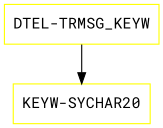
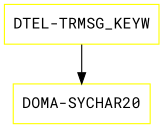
node "KEYW-SYCHAR20": label "KEYW-SYCHAR20" -> "DOMA-SYCHAR20"
